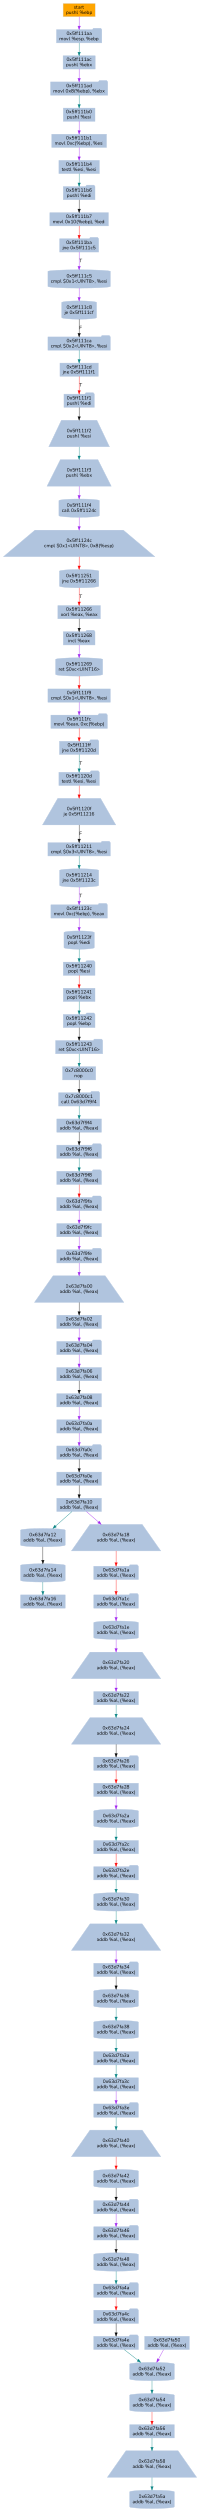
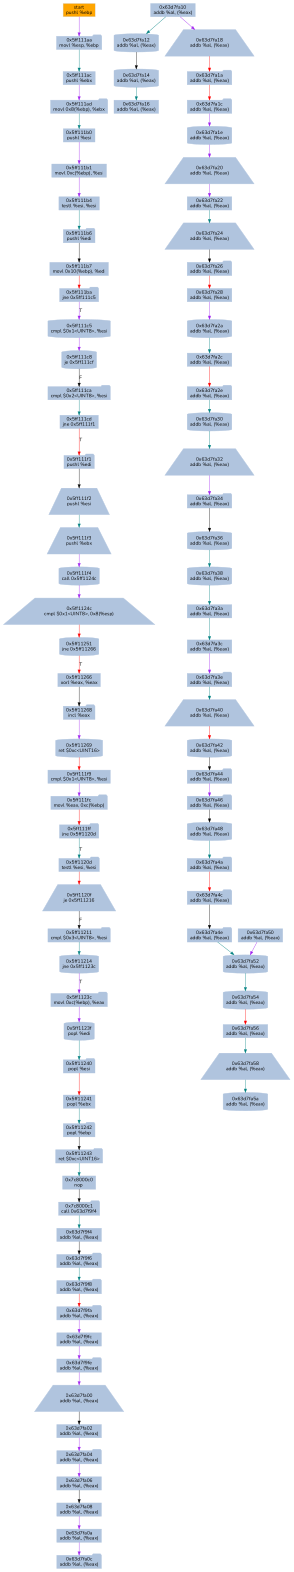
node "0x63d7fa0e addb %al, (%eax)": removed
